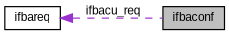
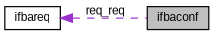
edge "ifbaconf" -> "ifbareq": label " ifbacu_req" -> " req_req"
